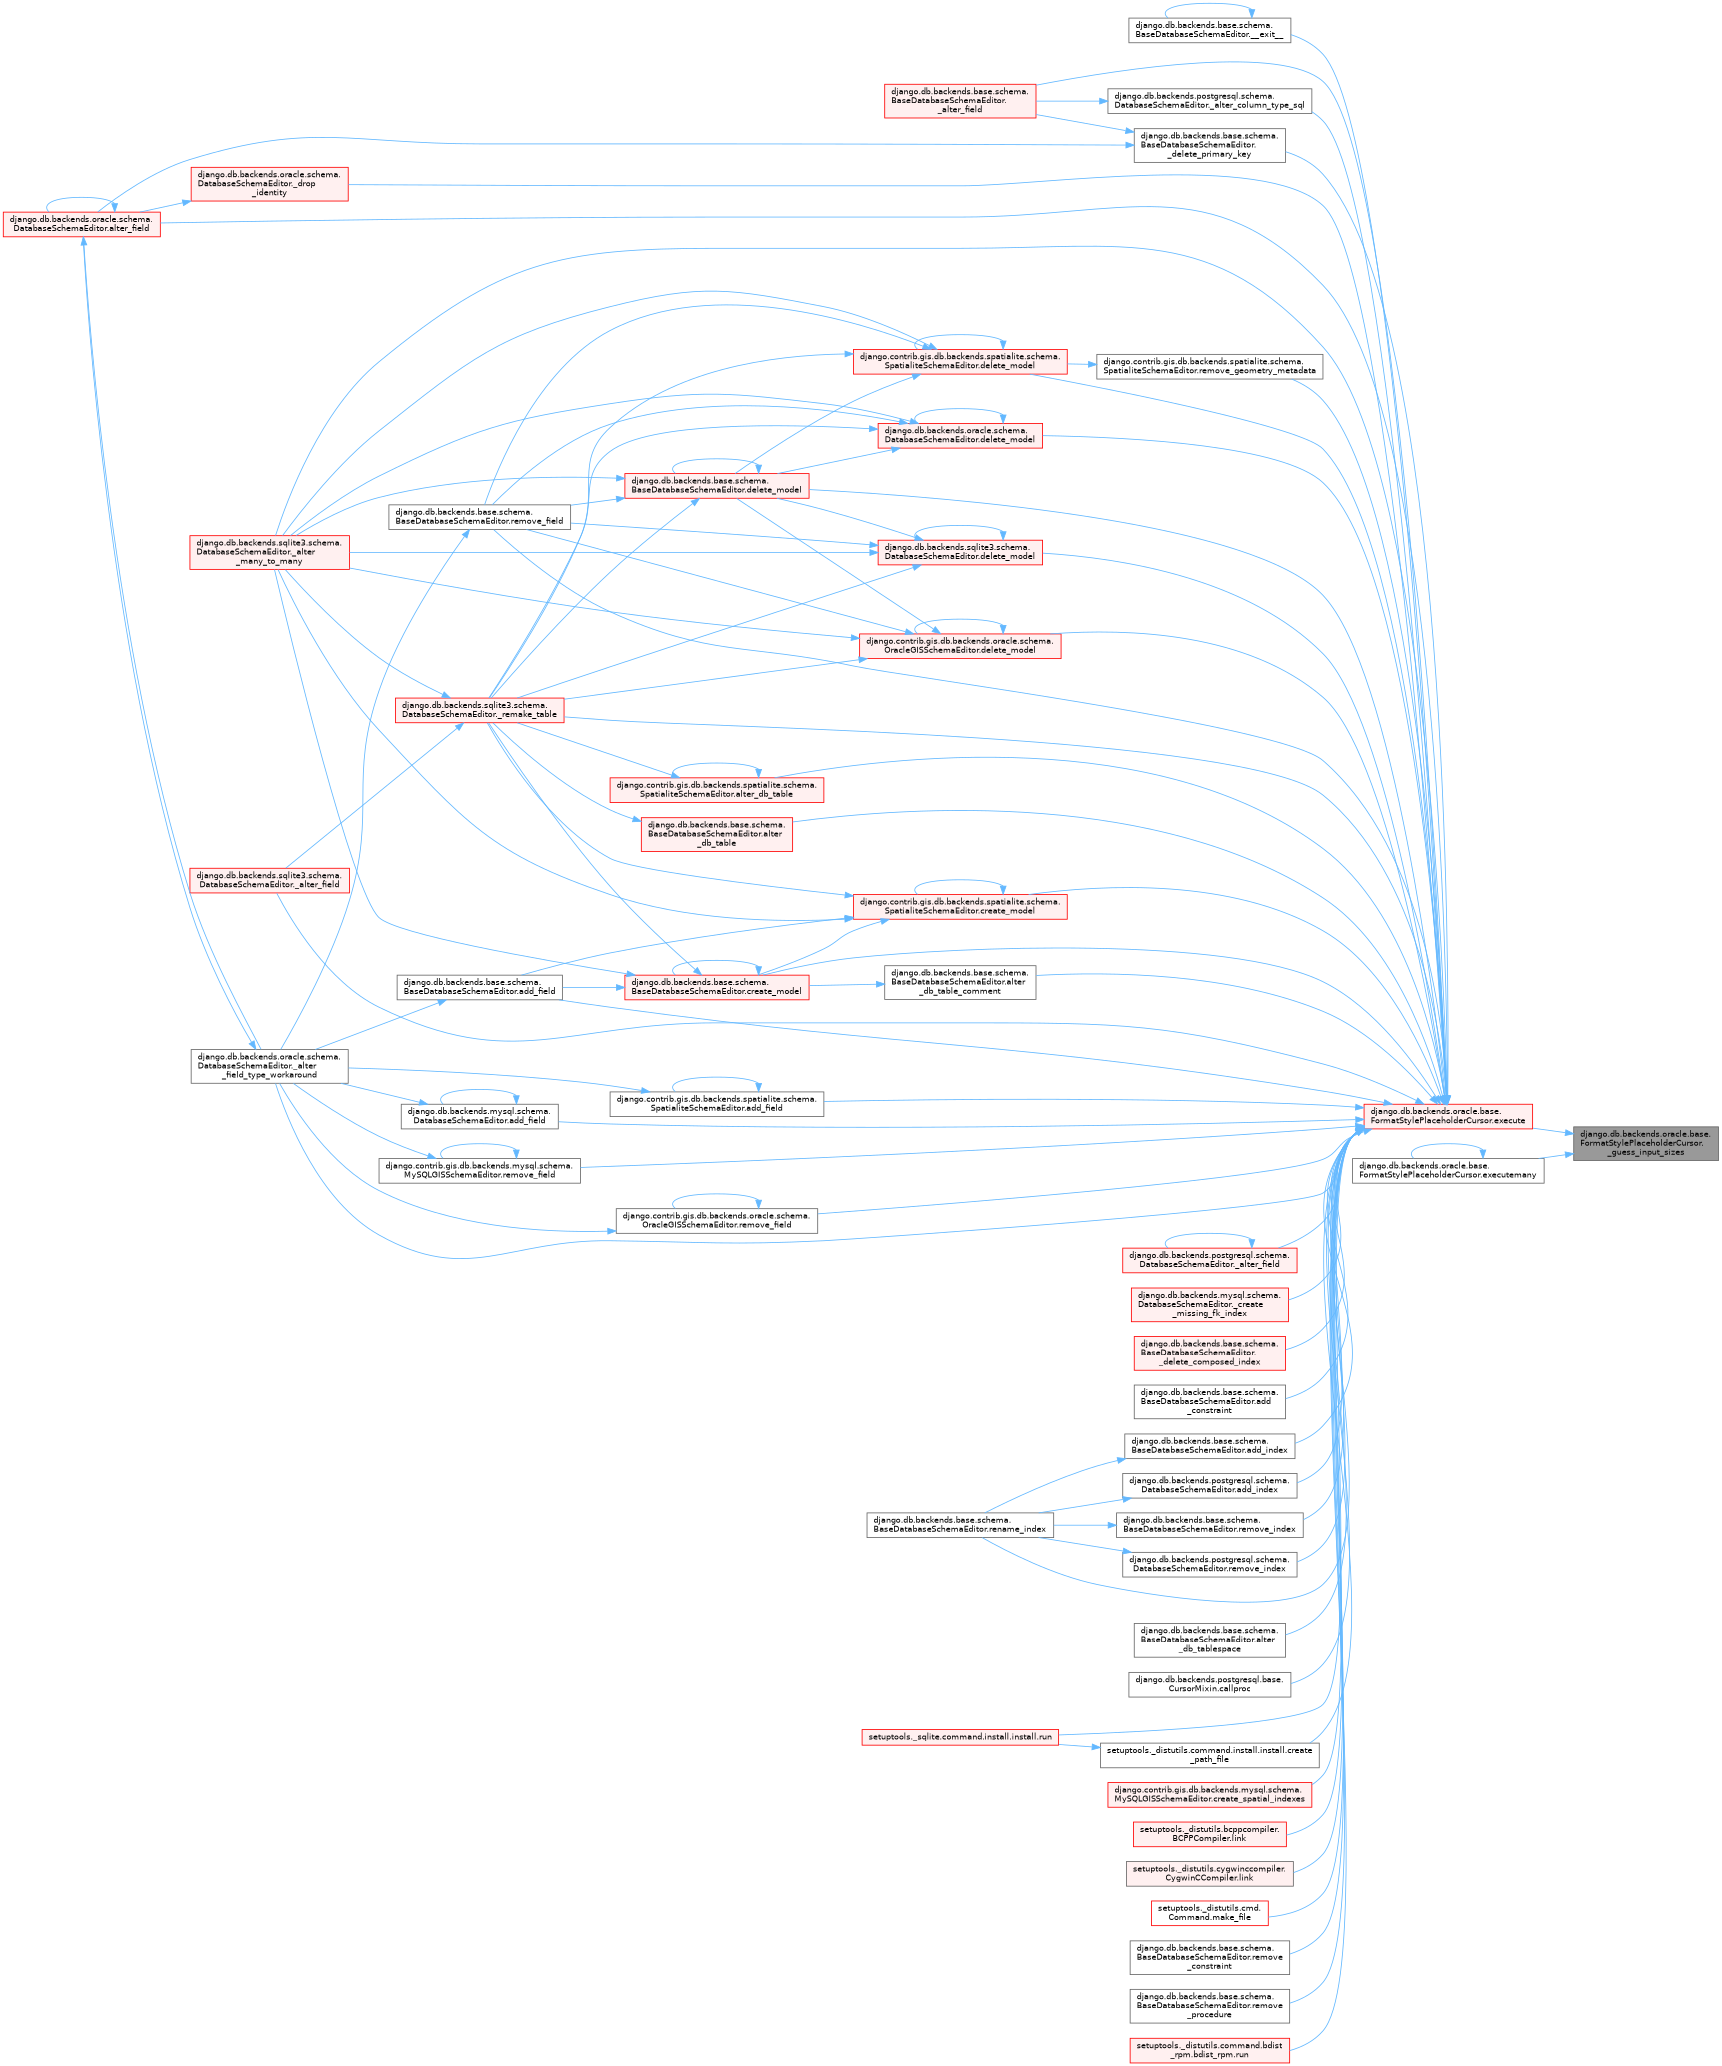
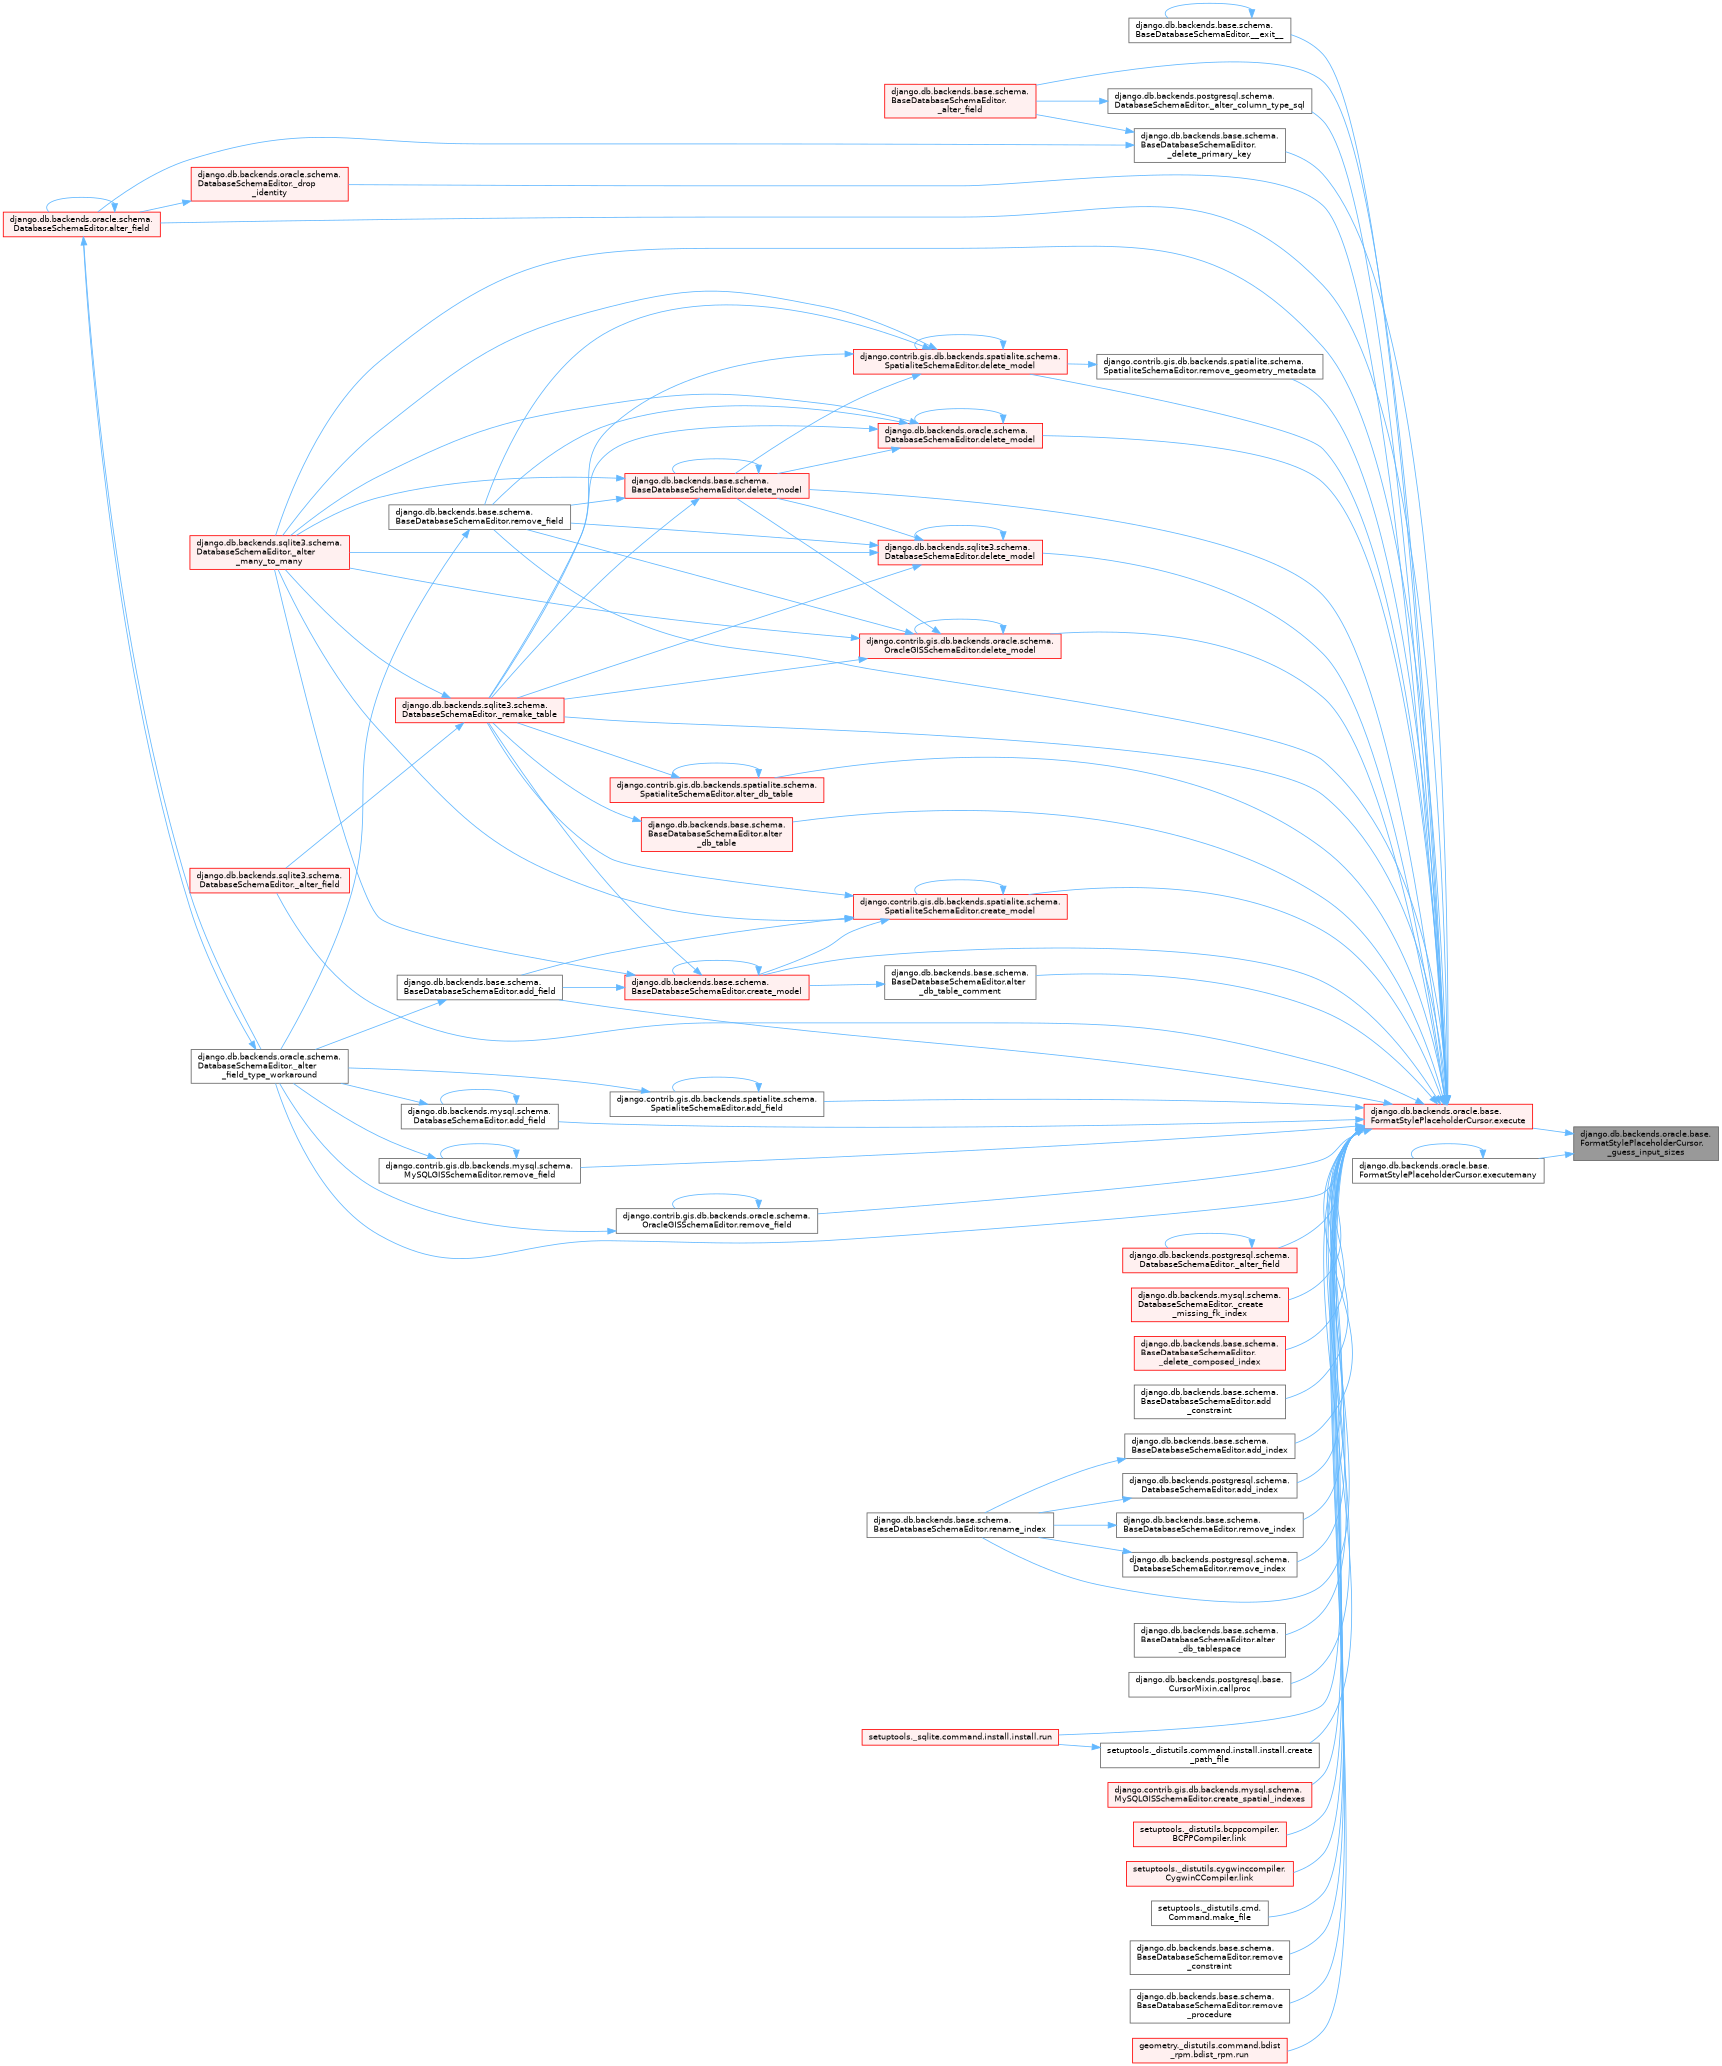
node "setuptools._distutils.cygwinccompiler. CygwinCCompiler.link": color grey40 -> red
node "setuptools._distutils.cmd. Command.make_file": color red -> grey40
node "setuptools._distutils.command.bdist _rpm.bdist_rpm.run": label "setuptools._distutils.command.bdist _rpm.bdist_rpm.run" -> "geometry._distutils.command.bdist _rpm.bdist_rpm.run"
